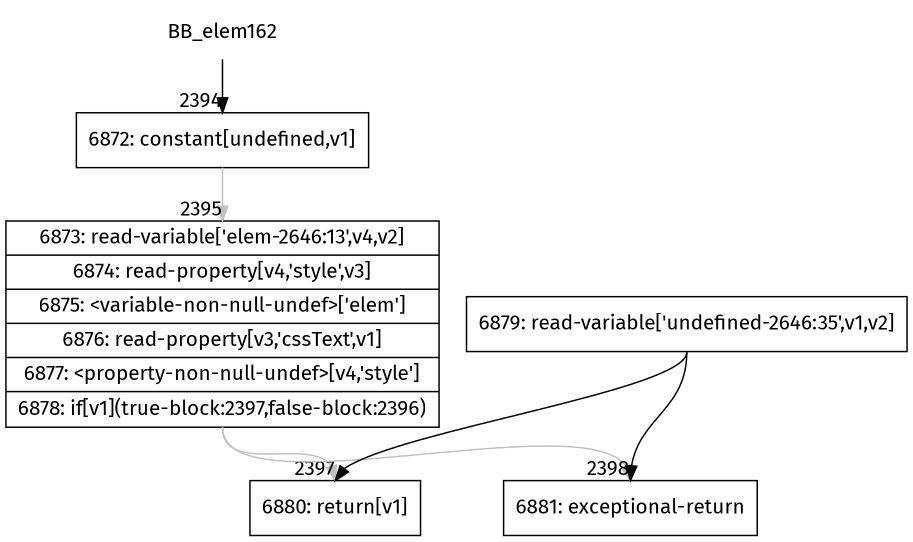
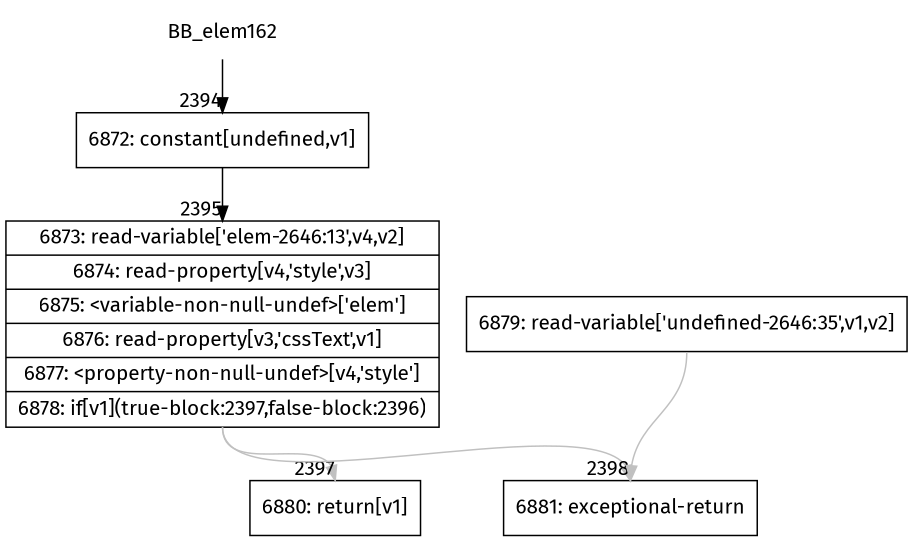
edge "6872: constant[undefined,v1]" -> "6873: read-variable['elem-2646:13',v4,v2]": color gray -> black
edge "6879: read-variable['undefined-2646:35',v1,v2]" -> "6881: exceptional-return": color black -> gray
edge "6879: read-variable['undefined-2646:35',v1,v2]" -> "6880: return[v1]": removed
